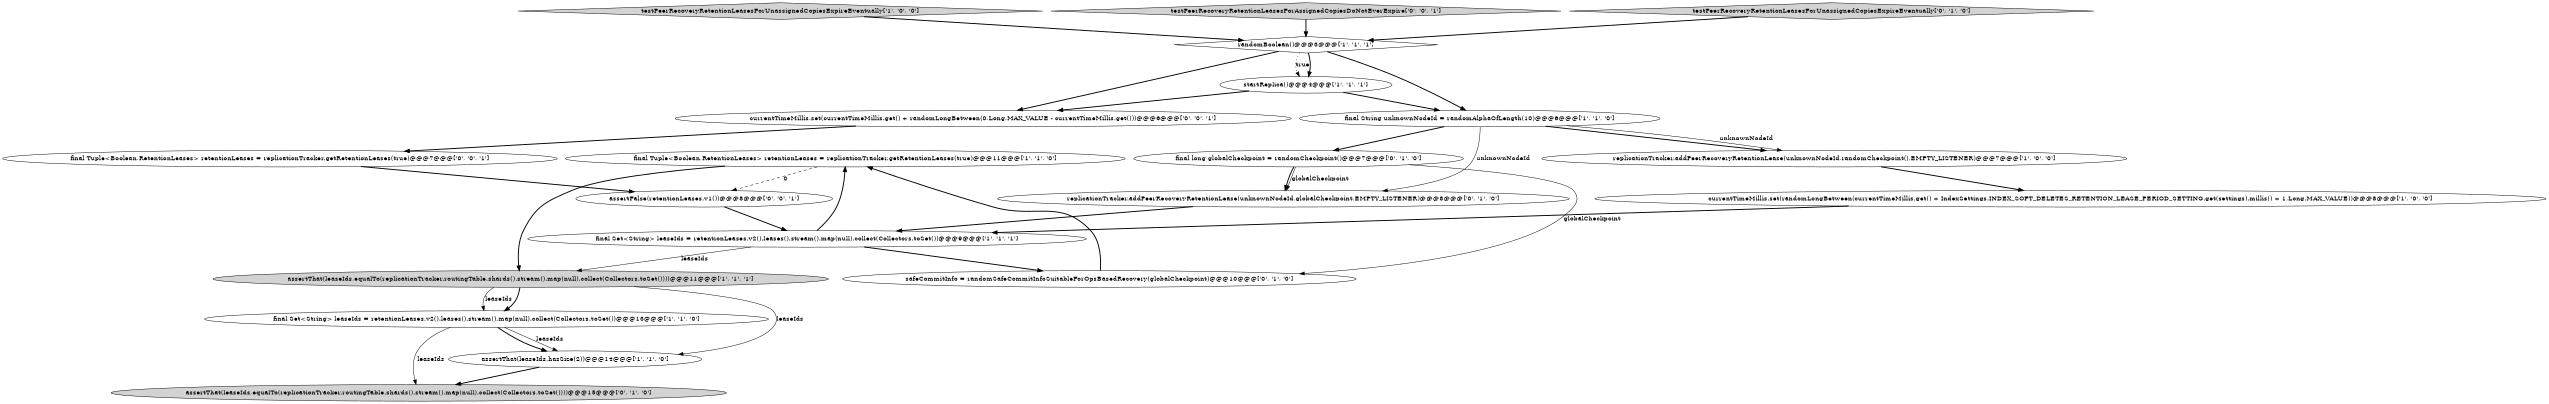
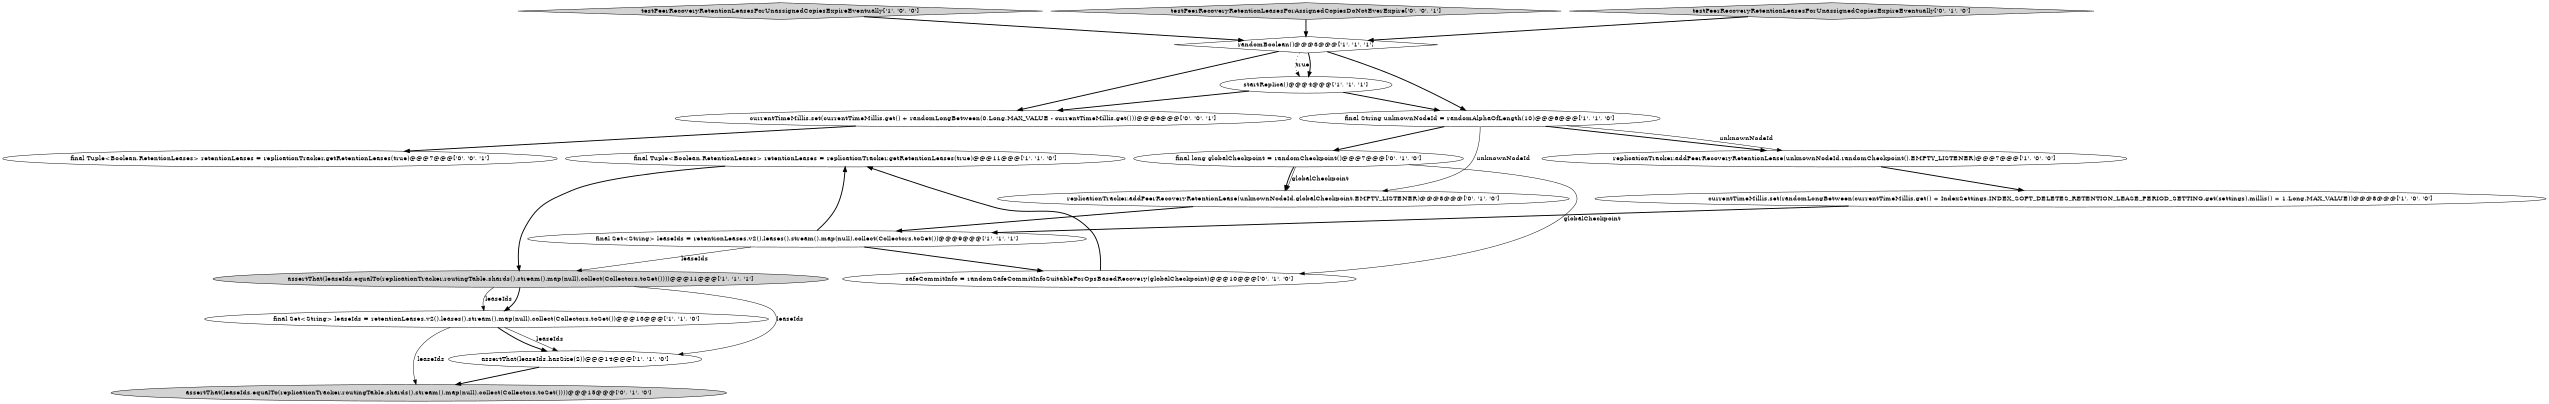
node "assertFalse(retentionLeases.v1())@@@8@@@['0', '0', '1']": removed
